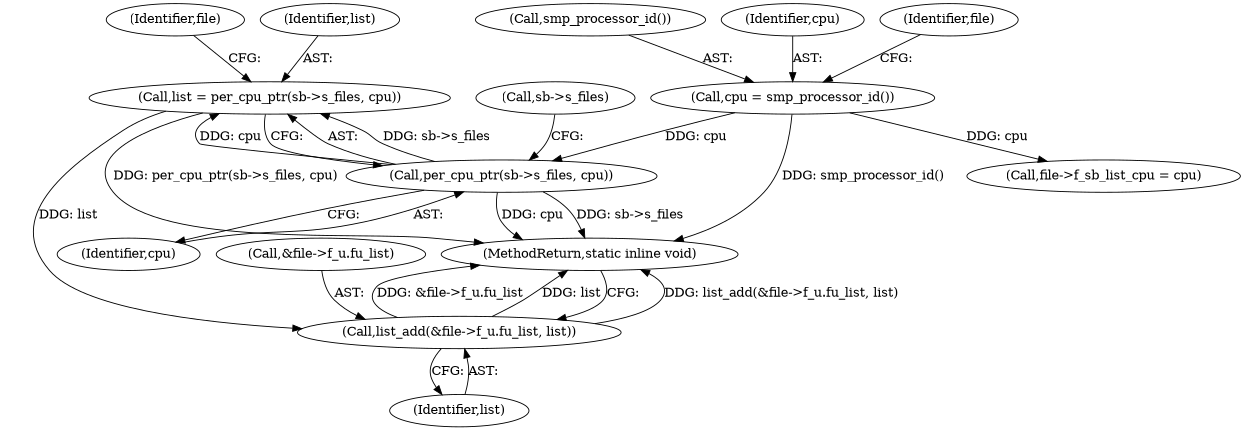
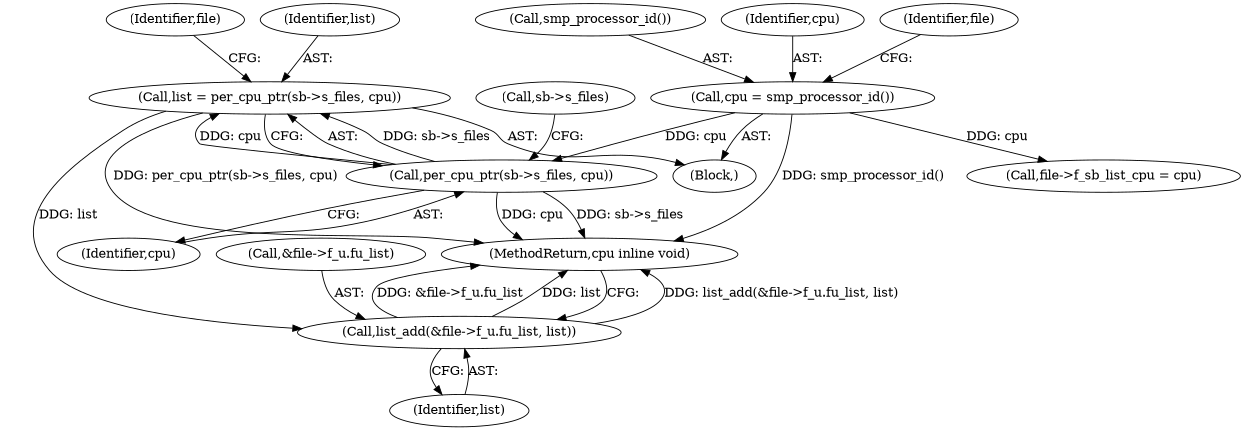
node "(Block,)": added
node "(MethodReturn,static inline void)": label "(MethodReturn,static inline void)" -> "(MethodReturn,cpu inline void)"
